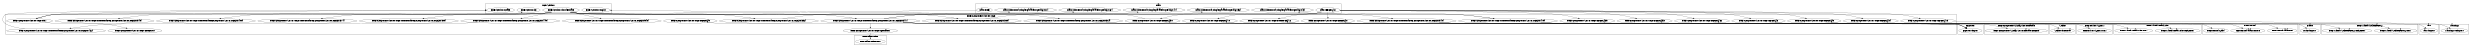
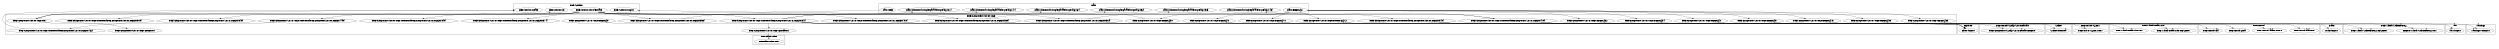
cluster "TCP::Session": label "TCP::Session" -> "POE::Session"
node "main::__ANON__[t/simple_parallel_superbig.t:96]": added
cluster "POE::Component::SSLify::ServerHandle": label "POE::Component::SSLify::ServerHandle" -> "POE::Kernel::SSLify::ServerHandle"
node "Exporter::import": label "Exporter::import" -> "Filter::import"
node "POE::Kernel::call": added
node "TCP::Kernel::alias_remove": label "TCP::Kernel::alias_remove" -> "POE::Kernel::alias_remove"
node "POE::Wheel::SocketFactory::new": label "POE::Wheel::SocketFactory::new" -> "FILENO::Wheel::SocketFactory::new"
